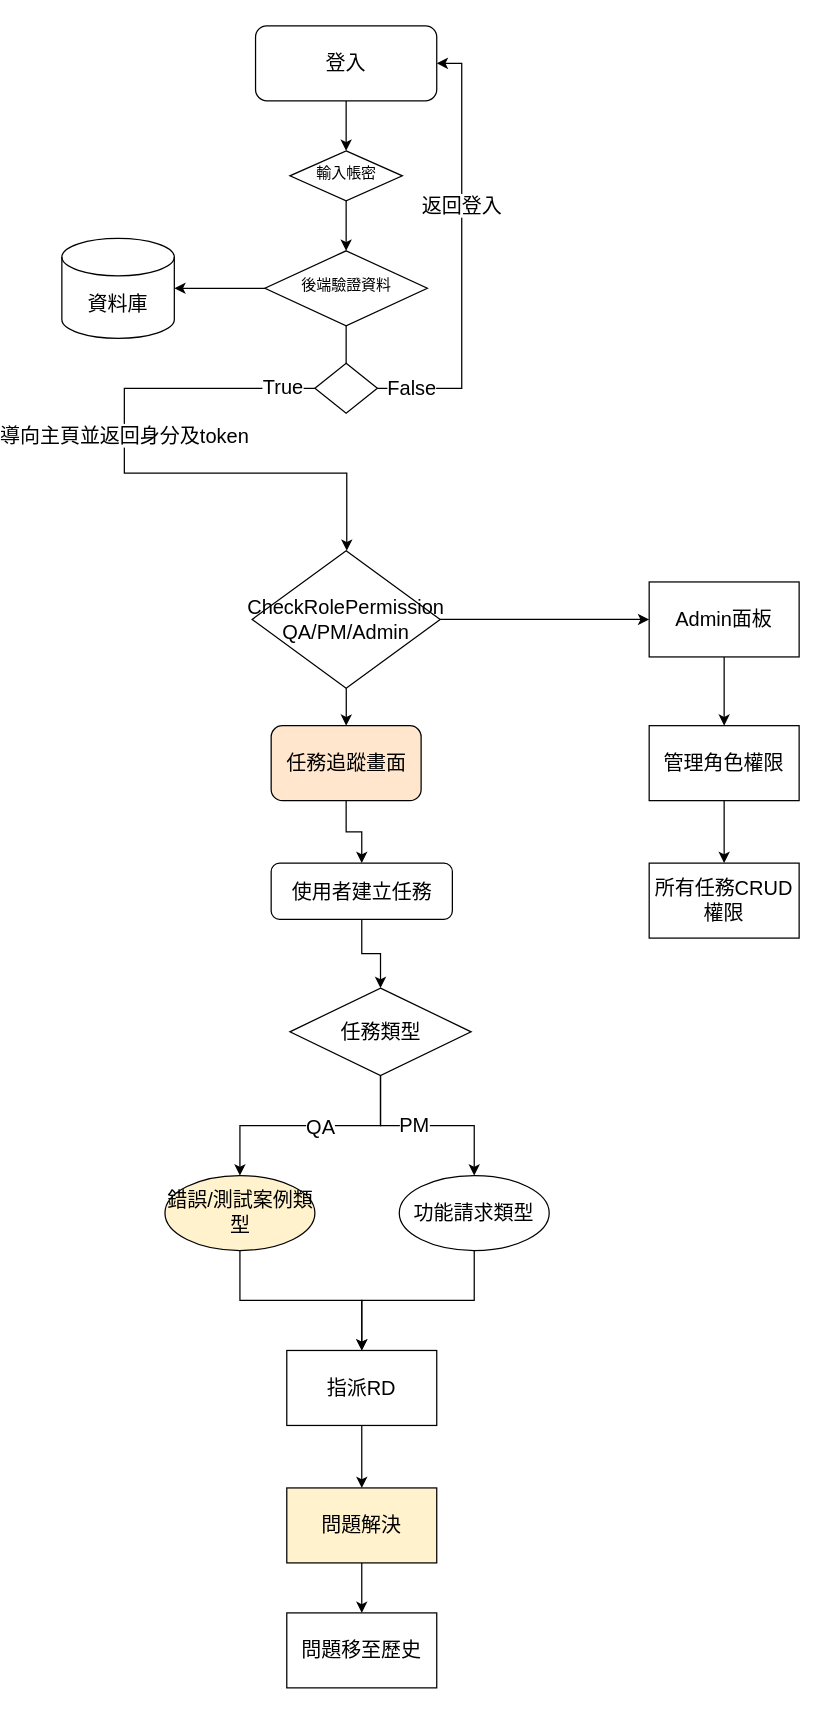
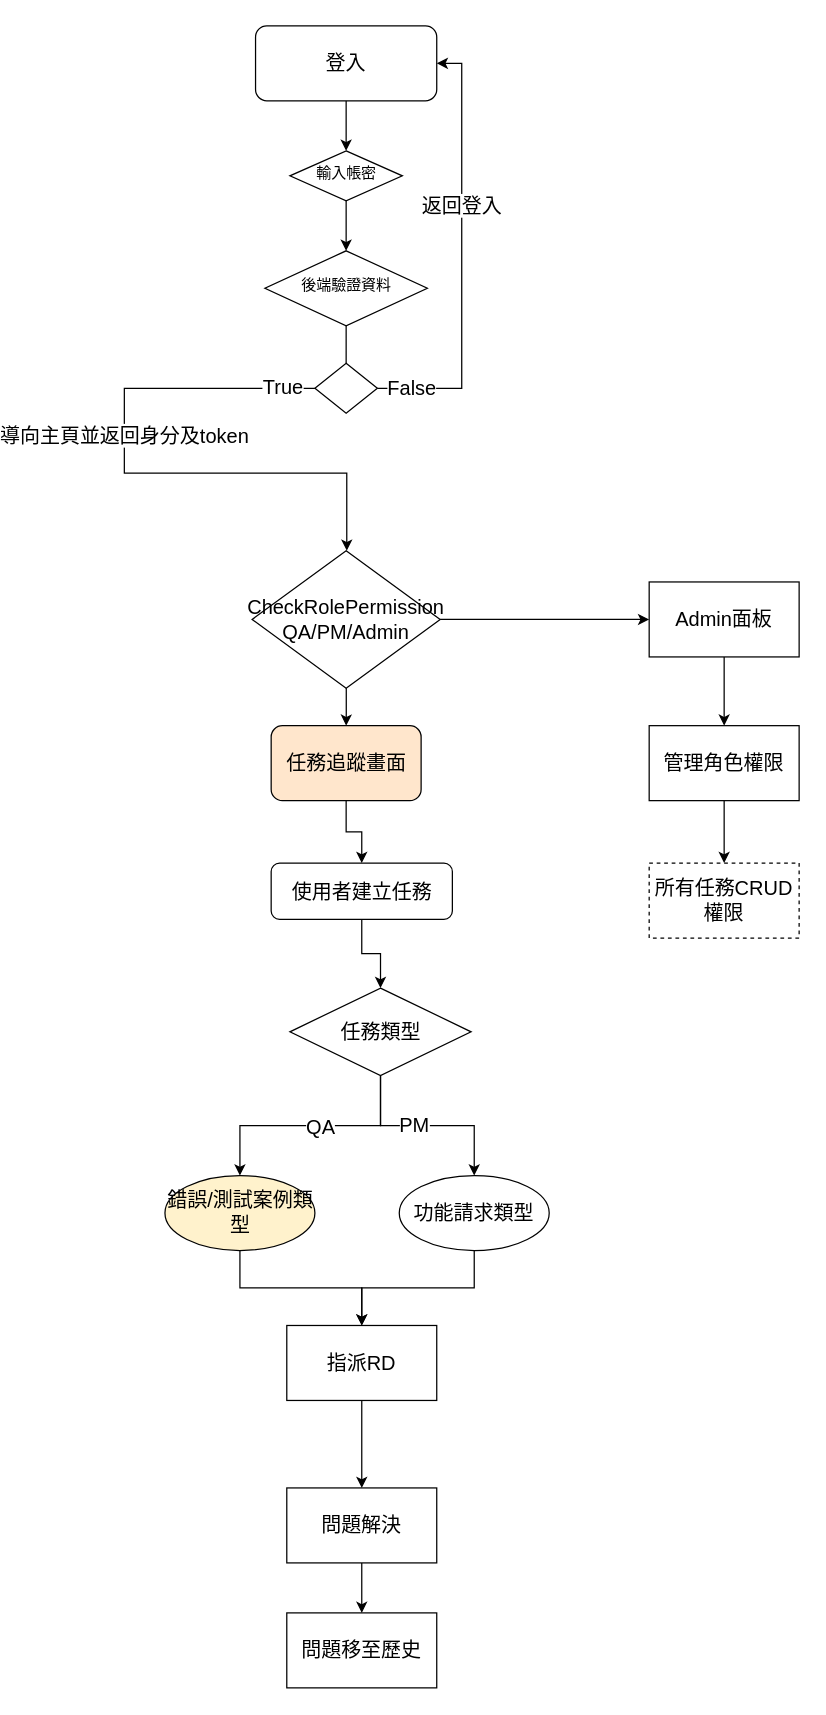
node "資料庫": removed
edge "後端驗證資料" -> "資料庫": removed
node "所有任務CRUD權限": style solid -> dashed
node "指派RD": moved (362, 1388) -> (362, 1363)
node "問題解決": fillcolor #fff2cc -> #ffffff
